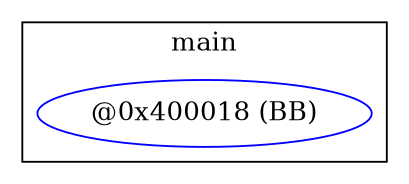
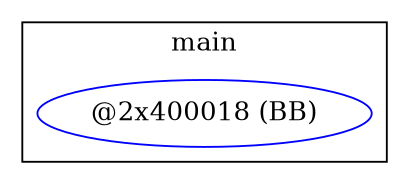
node "@0x400018 (BB)": label "@0x400018 (BB)" -> "@2x400018 (BB)"
